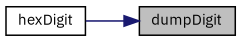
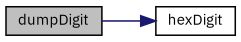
edge "hexDigit" -> "dumpDigit": reversed
